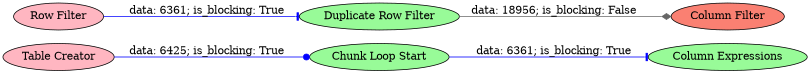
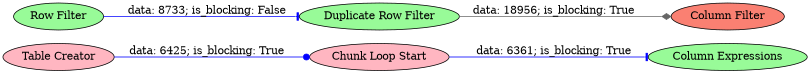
edge "Row Filter" -> "Duplicate Row Filter": label "data: 6361; is_blocking: True" -> "data: 8733; is_blocking: False"
edge "Duplicate Row Filter" -> "Column Filter": label "data: 18956; is_blocking: False" -> "data: 18956; is_blocking: True"
node "Row Filter": fillcolor lightpink -> palegreen
node "Chunk Loop Start": fillcolor palegreen -> lightpink
